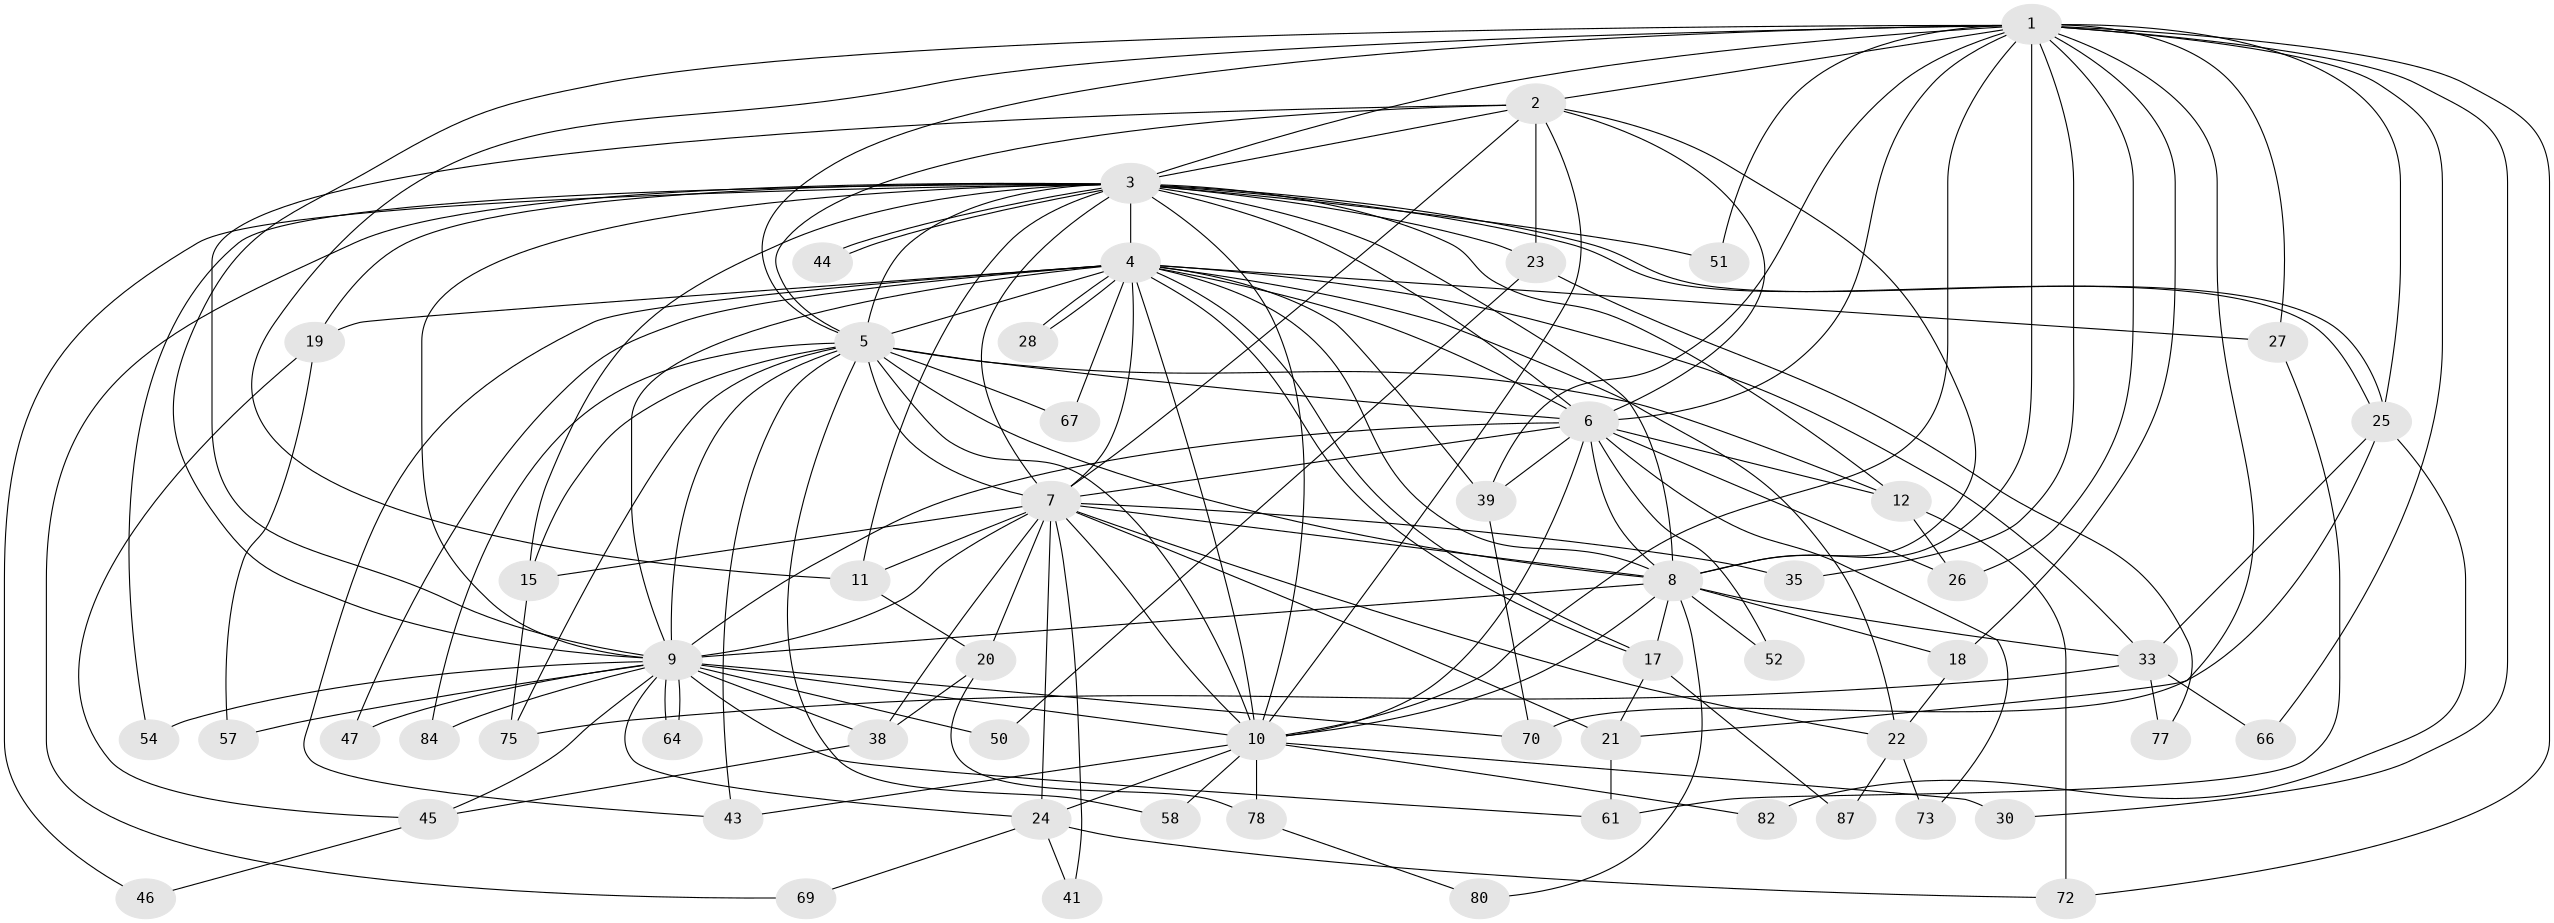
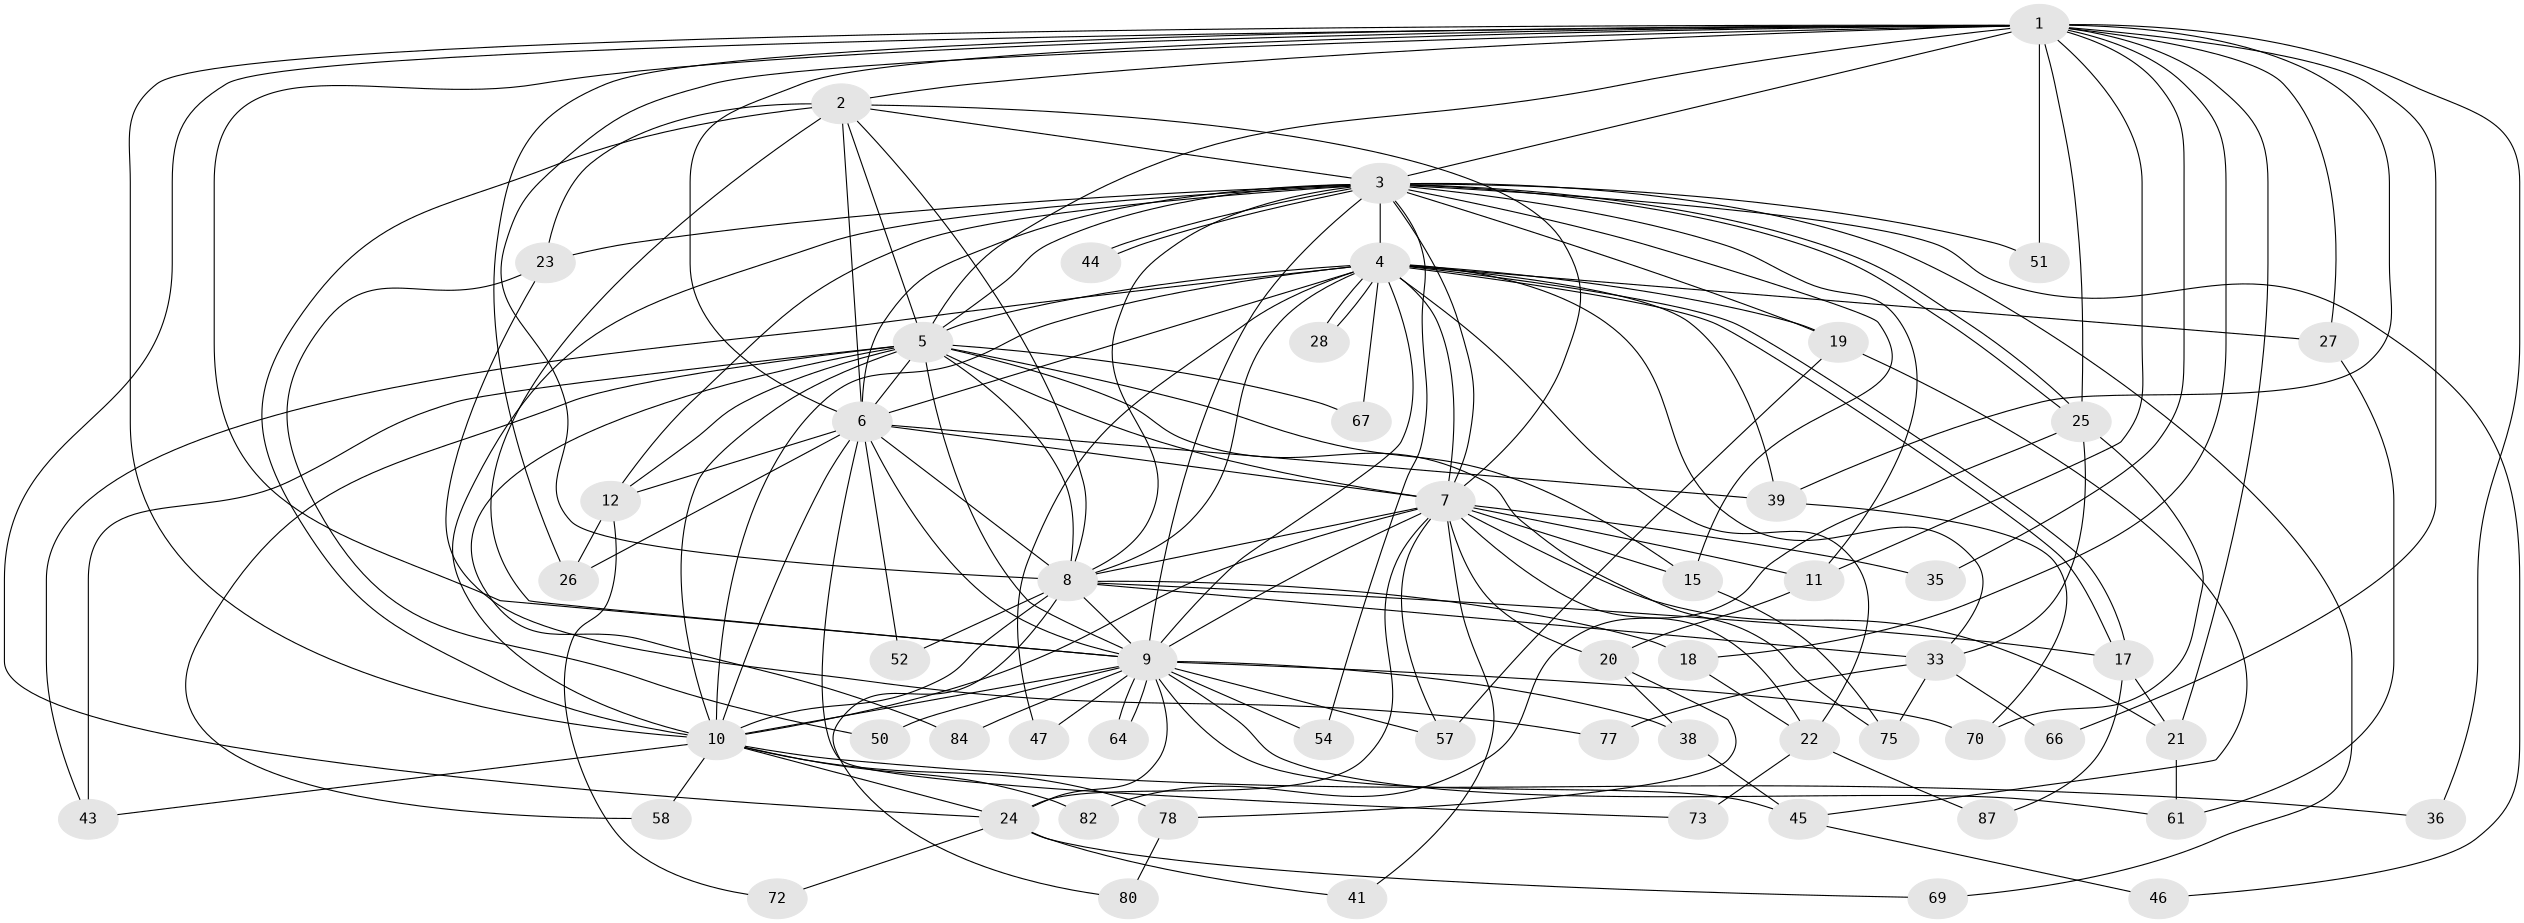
edge "1" -- "72": now "1" -- "24"
edge "7" -- "38": now "7" -- "57"
node "30": label "30" -> "36"
